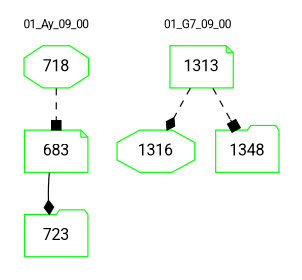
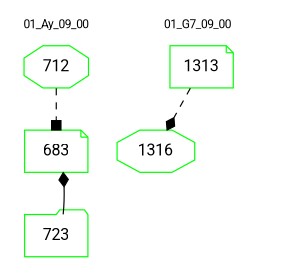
node "718": label "718" -> "712"
node "1348": removed
edge "683" -> "723": reversed
